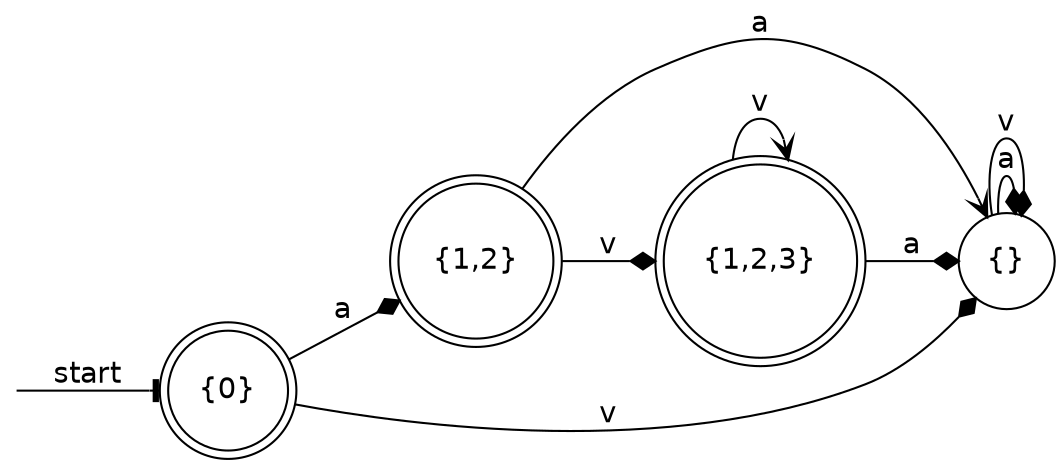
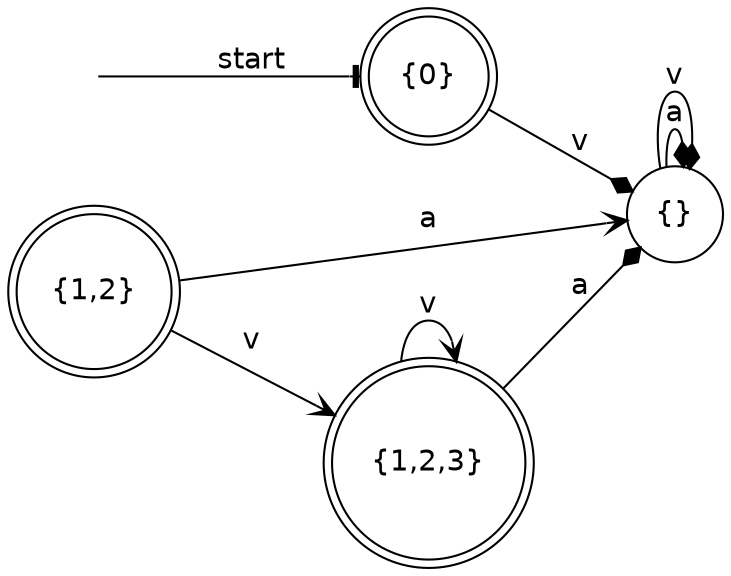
edge "{1,2}" -> "{1,2,3}": arrowhead diamond -> vee
edge "{0}" -> "{1,2}": removed, label "a"
